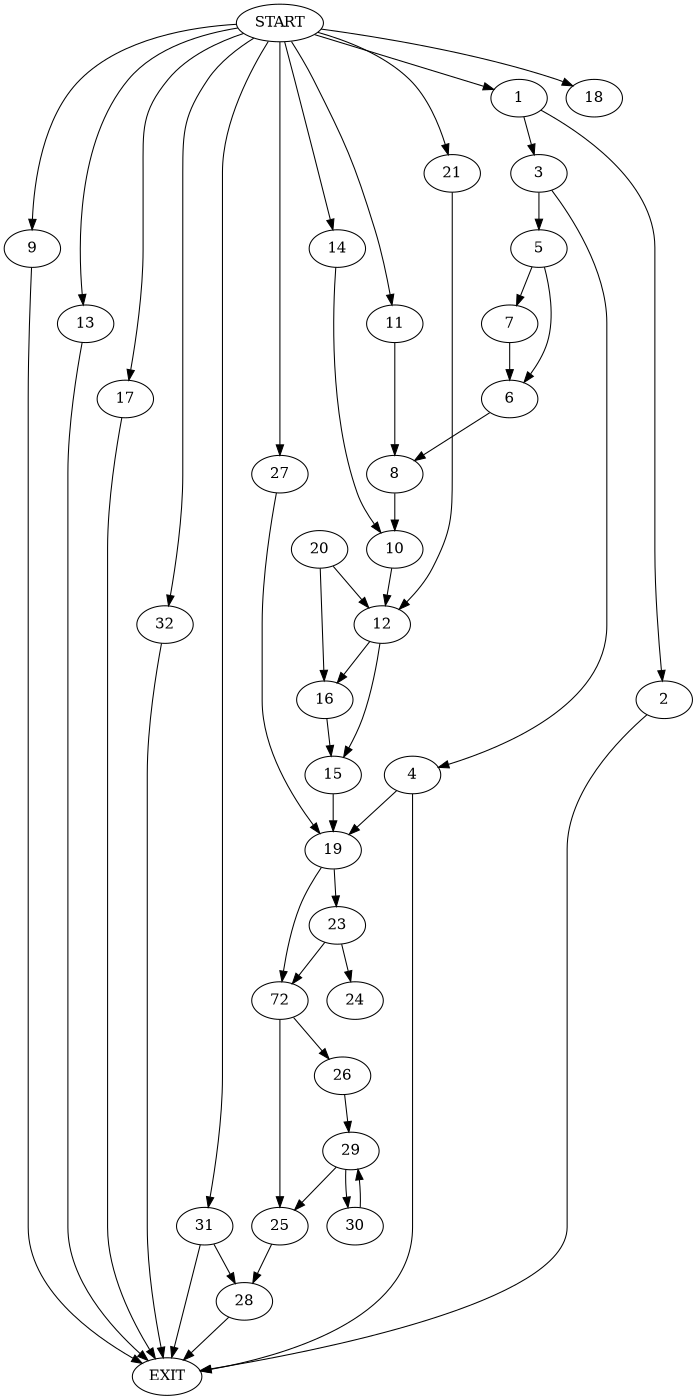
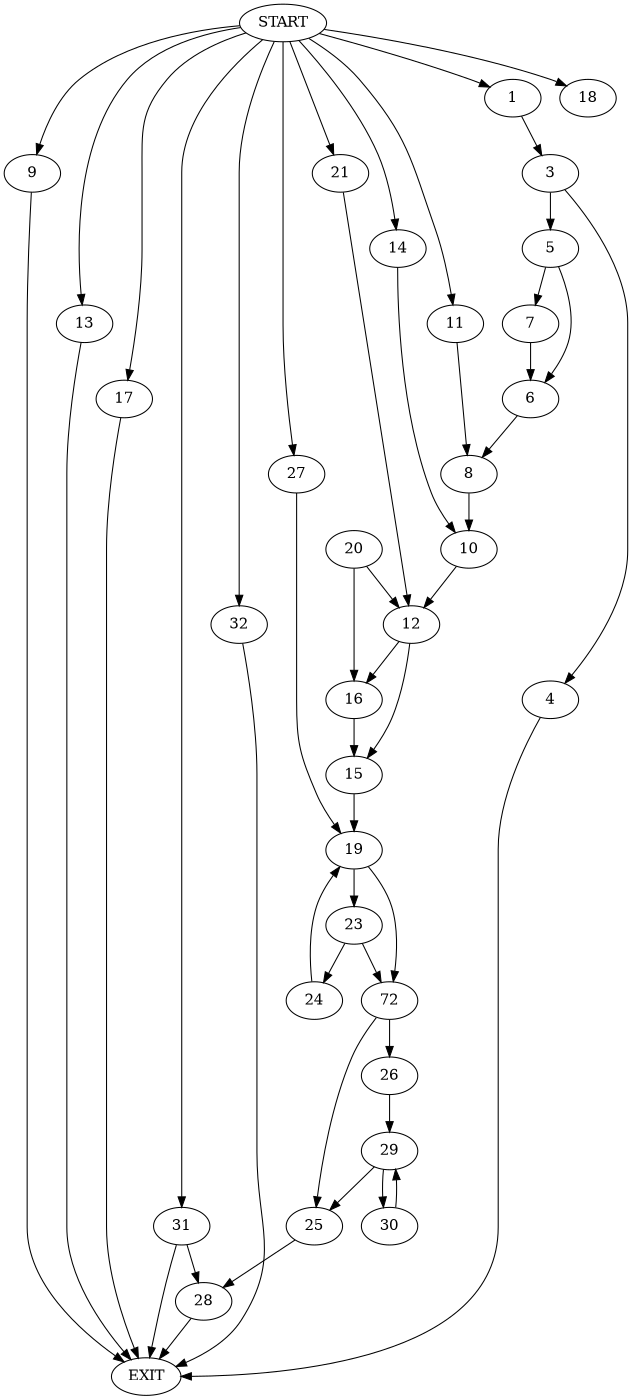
node "2": removed
edge "4" -> "19": now "24" -> "19"
